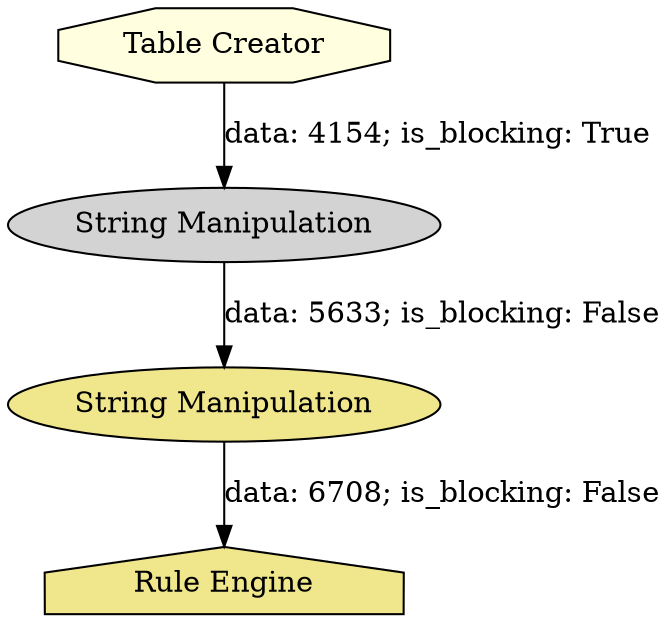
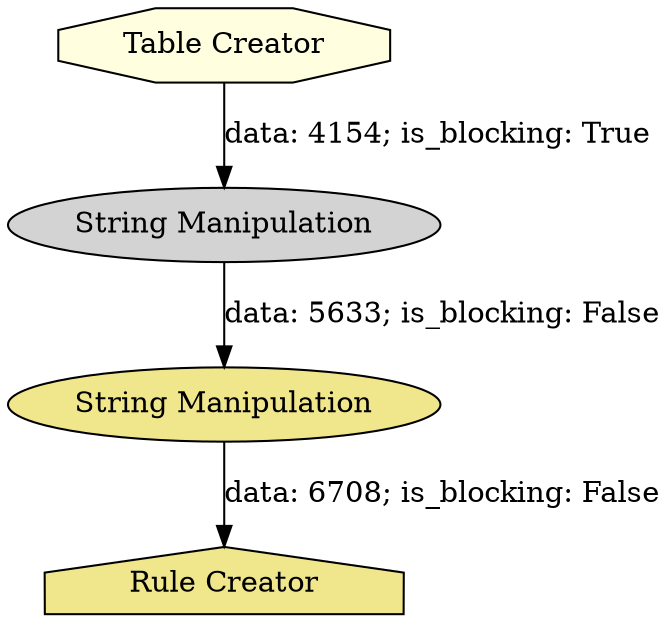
node "Rule Engine": label "Rule Engine" -> "Rule Creator"
